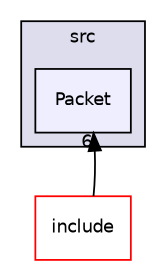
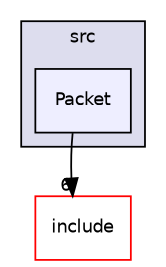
edge "include" -> "Packet": reversed
